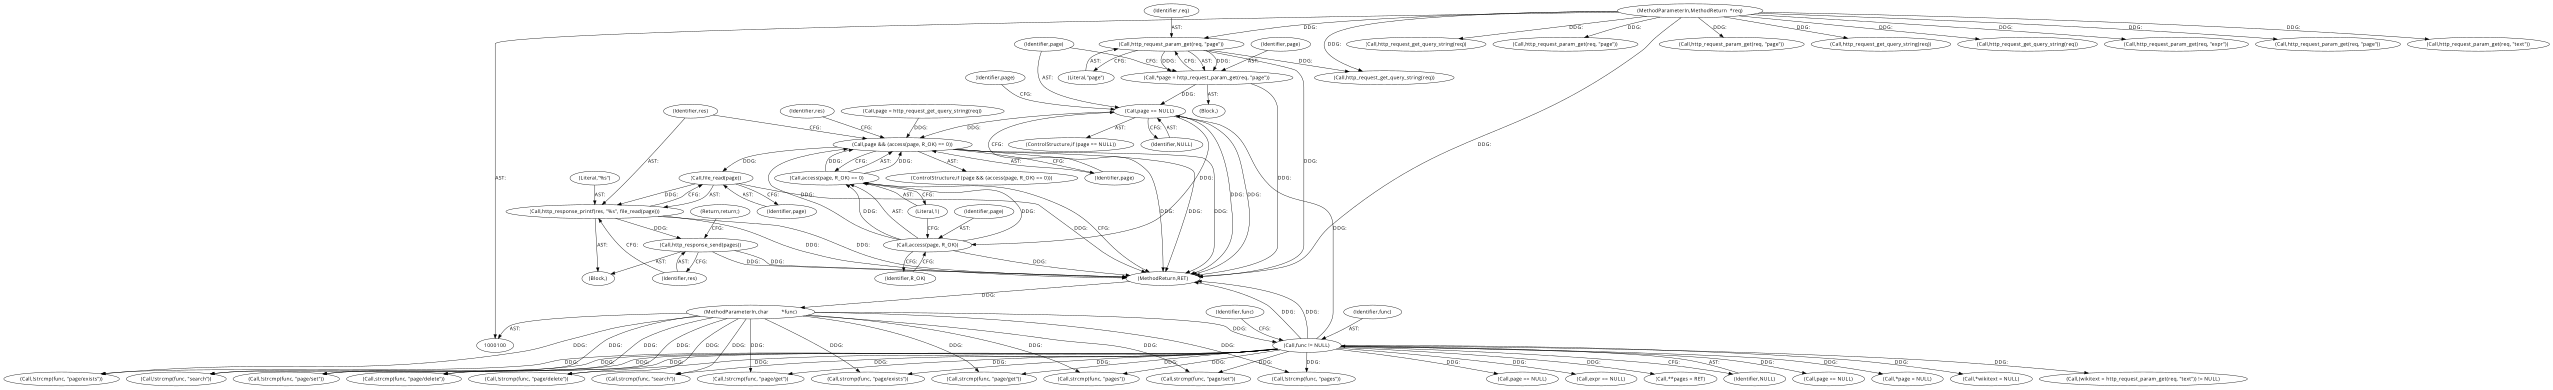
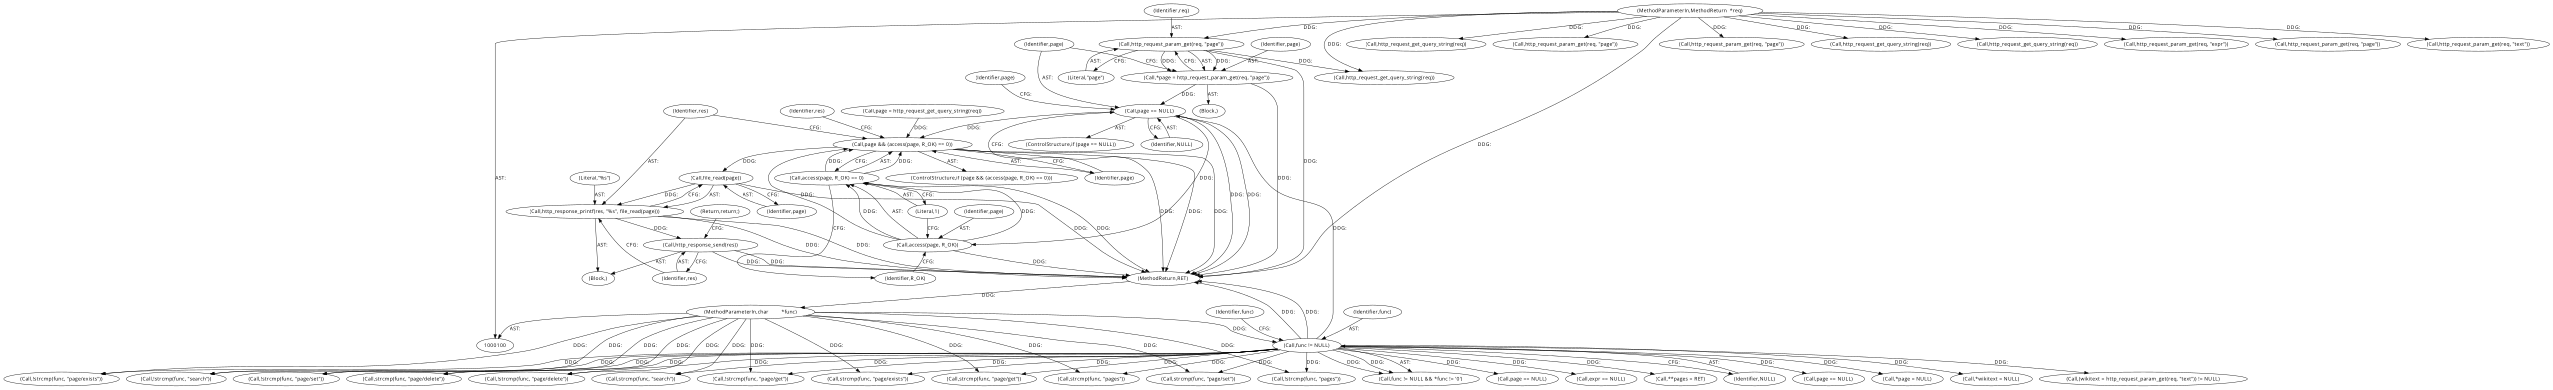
edge "(Call,access(page, R_OK) == 0)" -> "(MethodReturn,RET)": label "CFG: " -> "DDG: "
node "(Call,http_response_send(pages))": label "(Call,http_response_send(pages))" -> "(Call,http_response_send(res))"
edge "(Call,access(page, R_OK))" -> "(Identifier,R_OK)": now "(Call,access(page, R_OK) == 0)" -> "(Identifier,R_OK)"
node "(Call,func != NULL && *func != '0')": added
